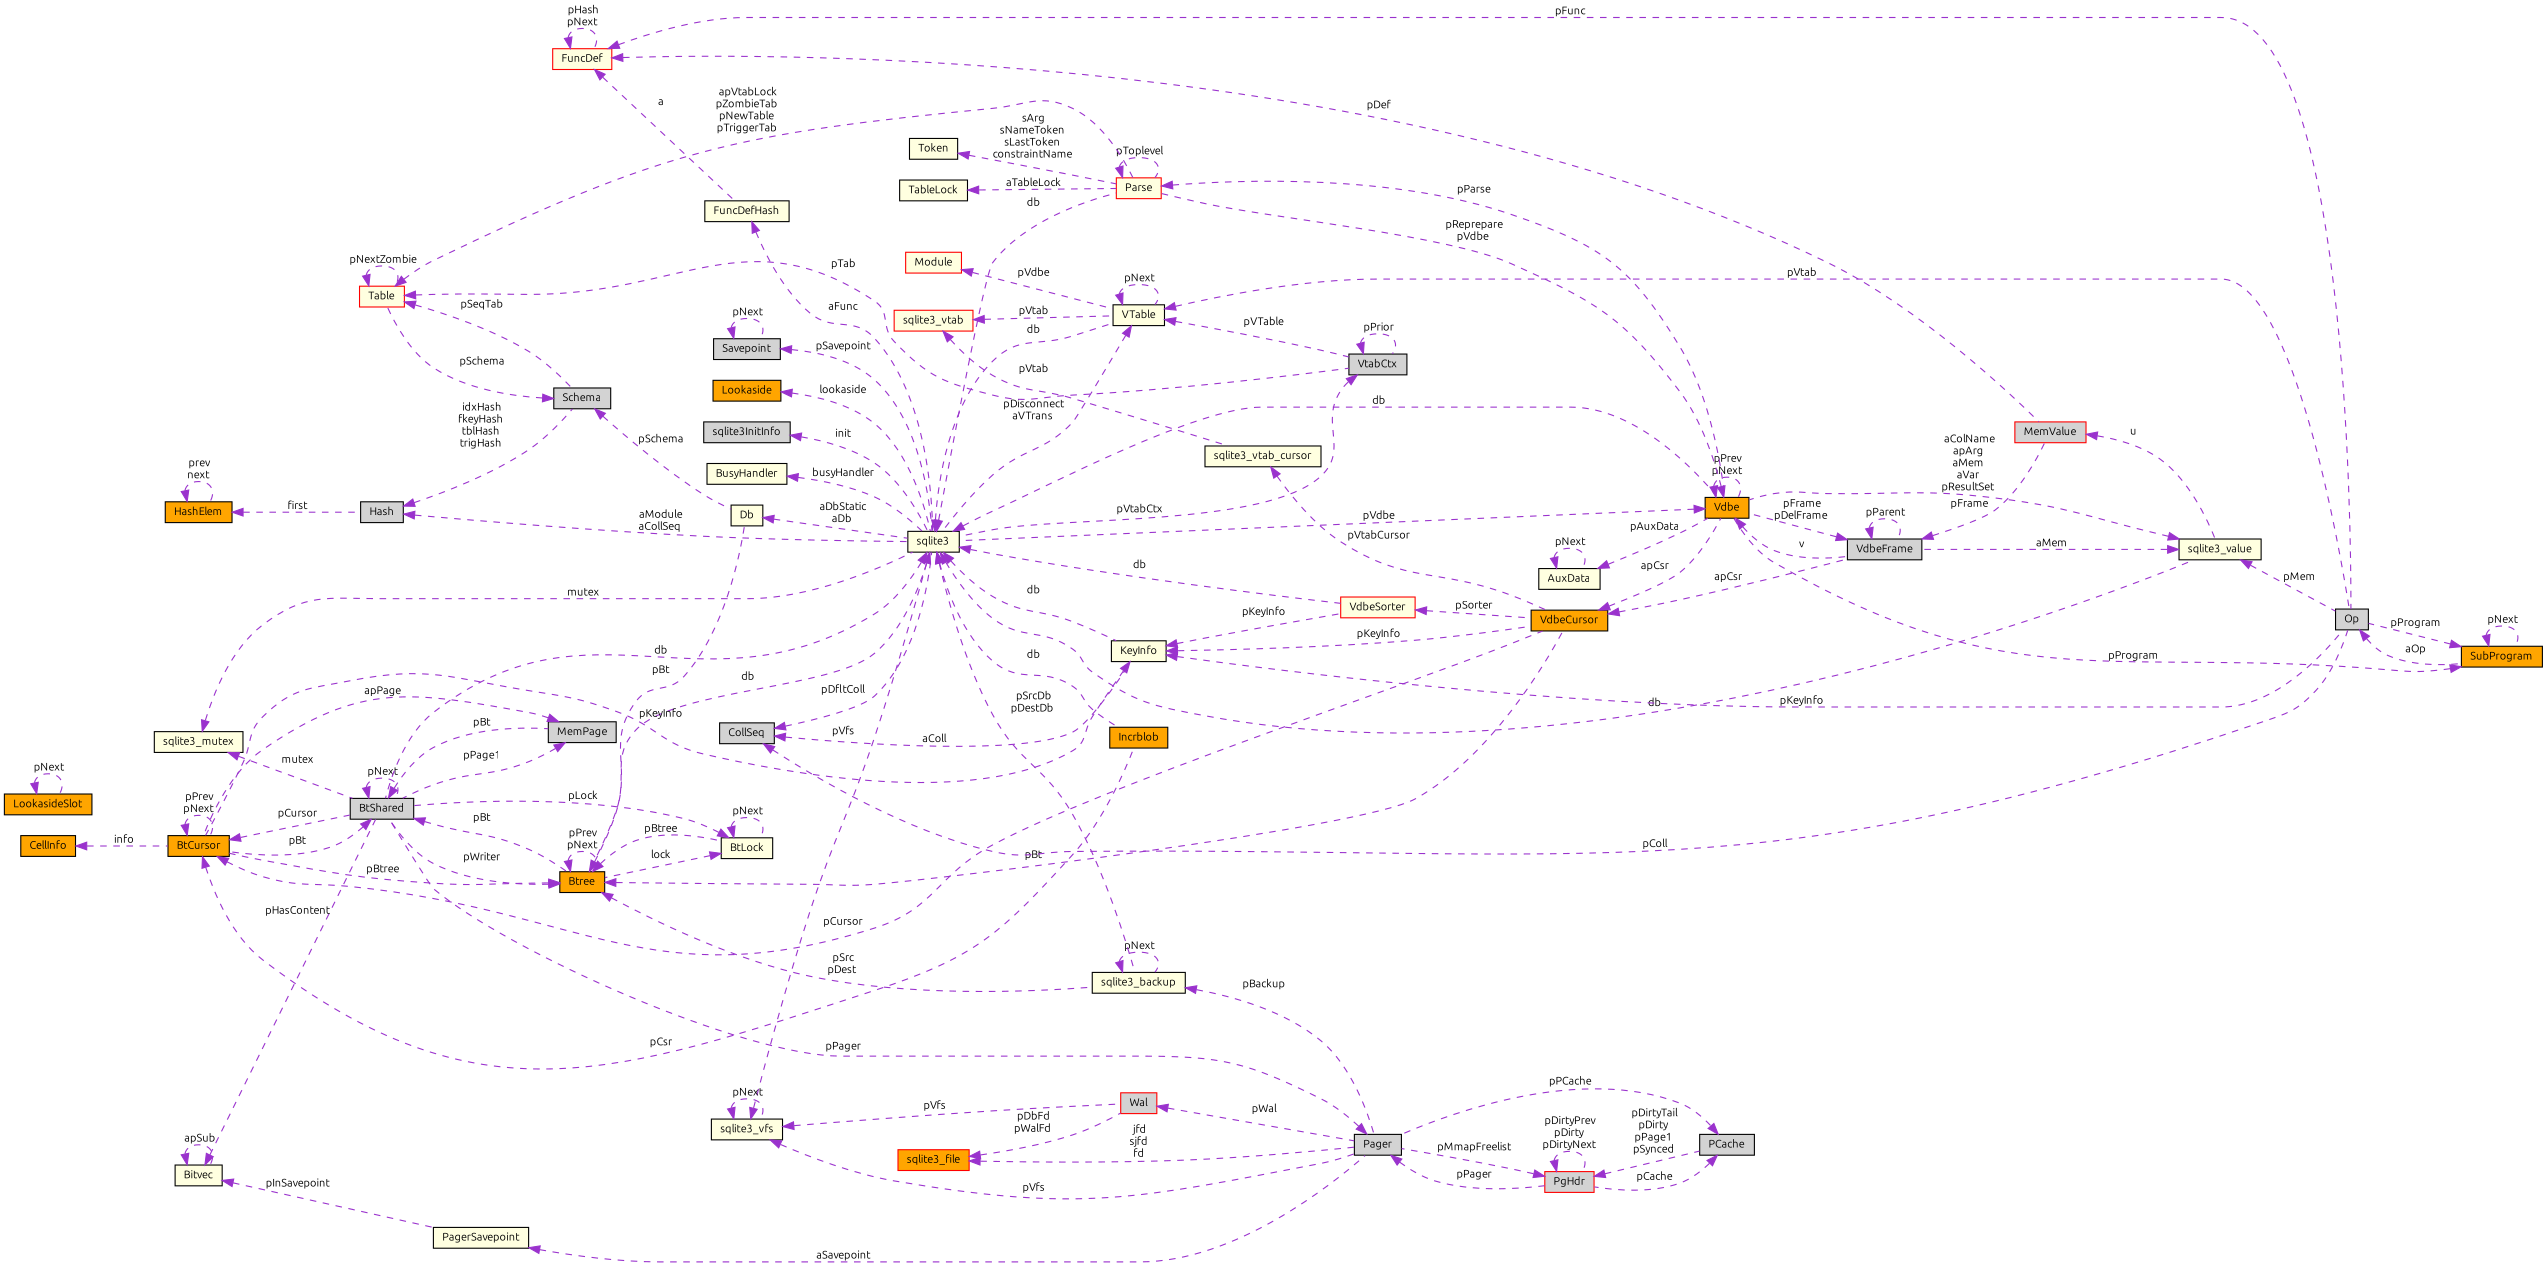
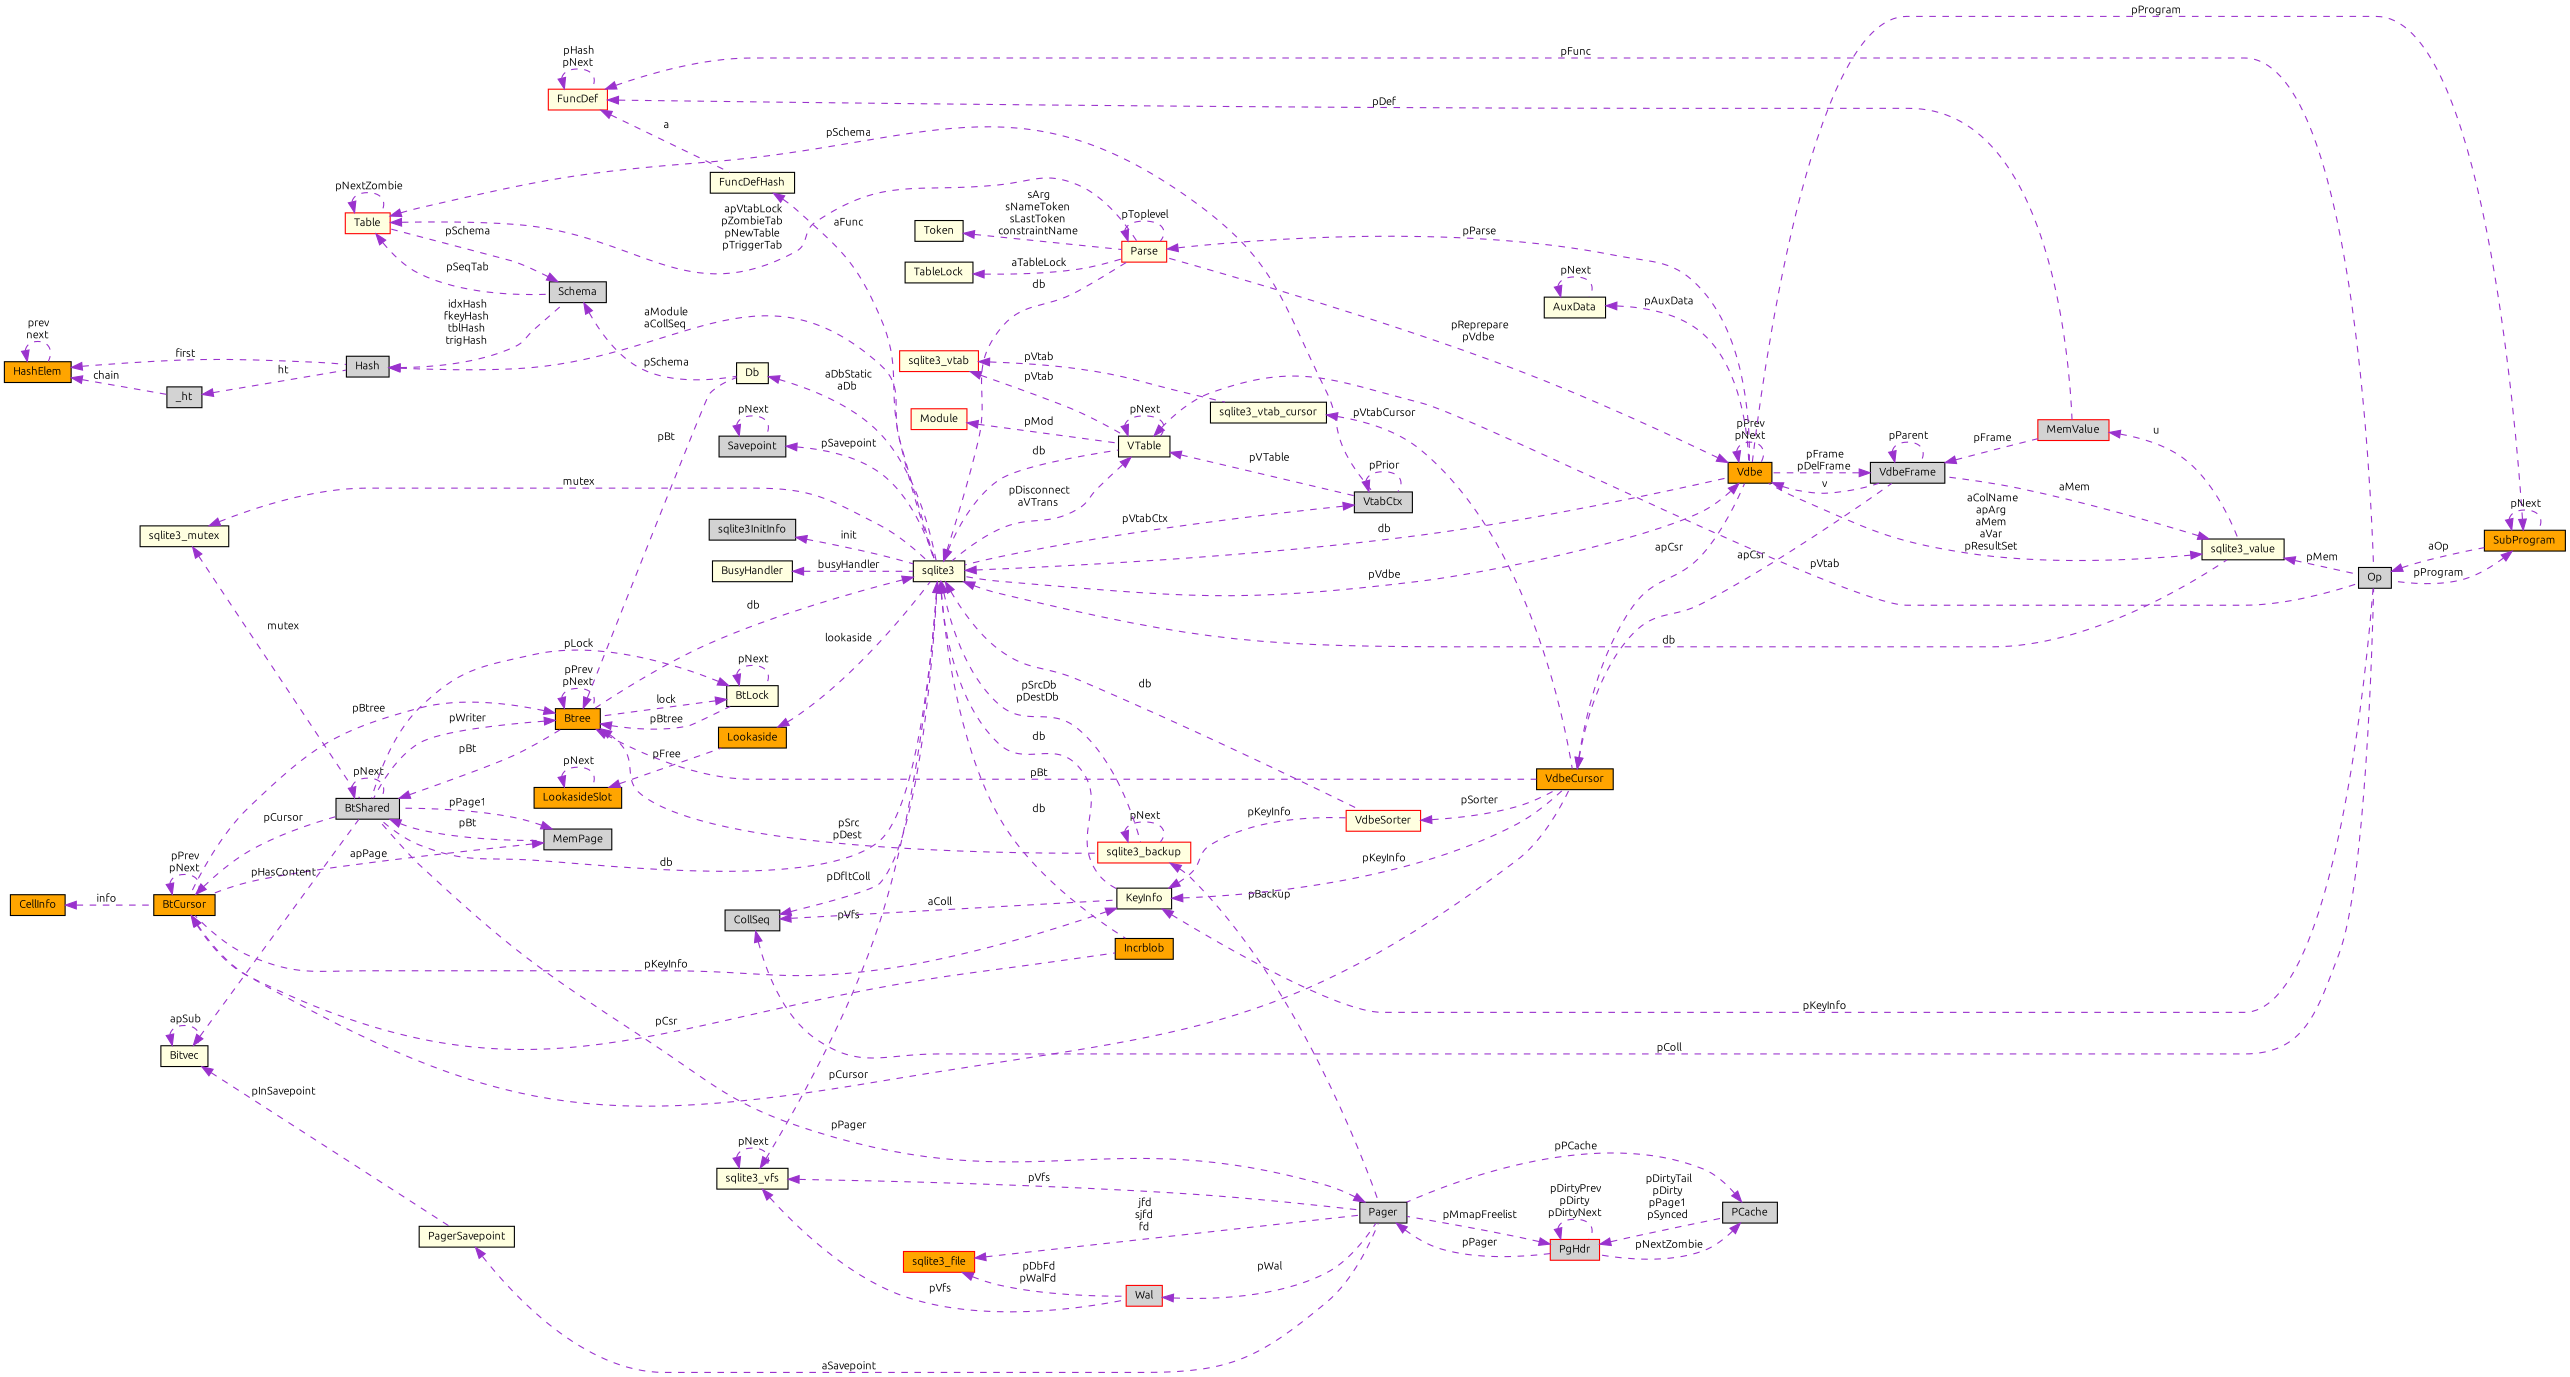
edge "VtabCtx" -> "Table": label " pTab" -> " pSchema"
edge "VTable" -> "Module": label " pVdbe" -> " pMod"
node "_ht": added
edge "Lookaside" -> "LookasideSlot": added, label "pFree"
edge "BtCursor" -> "BtShared": removed, label "pBt"
node "sqlite3_backup": color black -> red
edge "PgHdr" -> "PCache": label " pCache" -> " pNextZombie"
